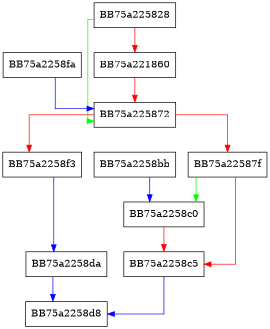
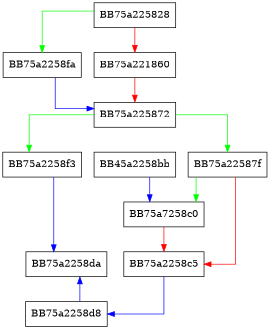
edge "BB75a225828" -> "BB75a225872": now "BB75a225828" -> "BB75a2258fa"
edge "BB75a225872" -> "BB75a2258f3": color red -> green
edge "BB75a225872" -> "BB75a22587f": color red -> green
node "BB75a2258bb": label "BB75a2258bb" -> "BB45a2258bb"
node "BB75a2258c0": label "BB75a2258c0" -> "BB75a7258c0"
edge "BB75a2258da" -> "BB75a2258d8": reversed
